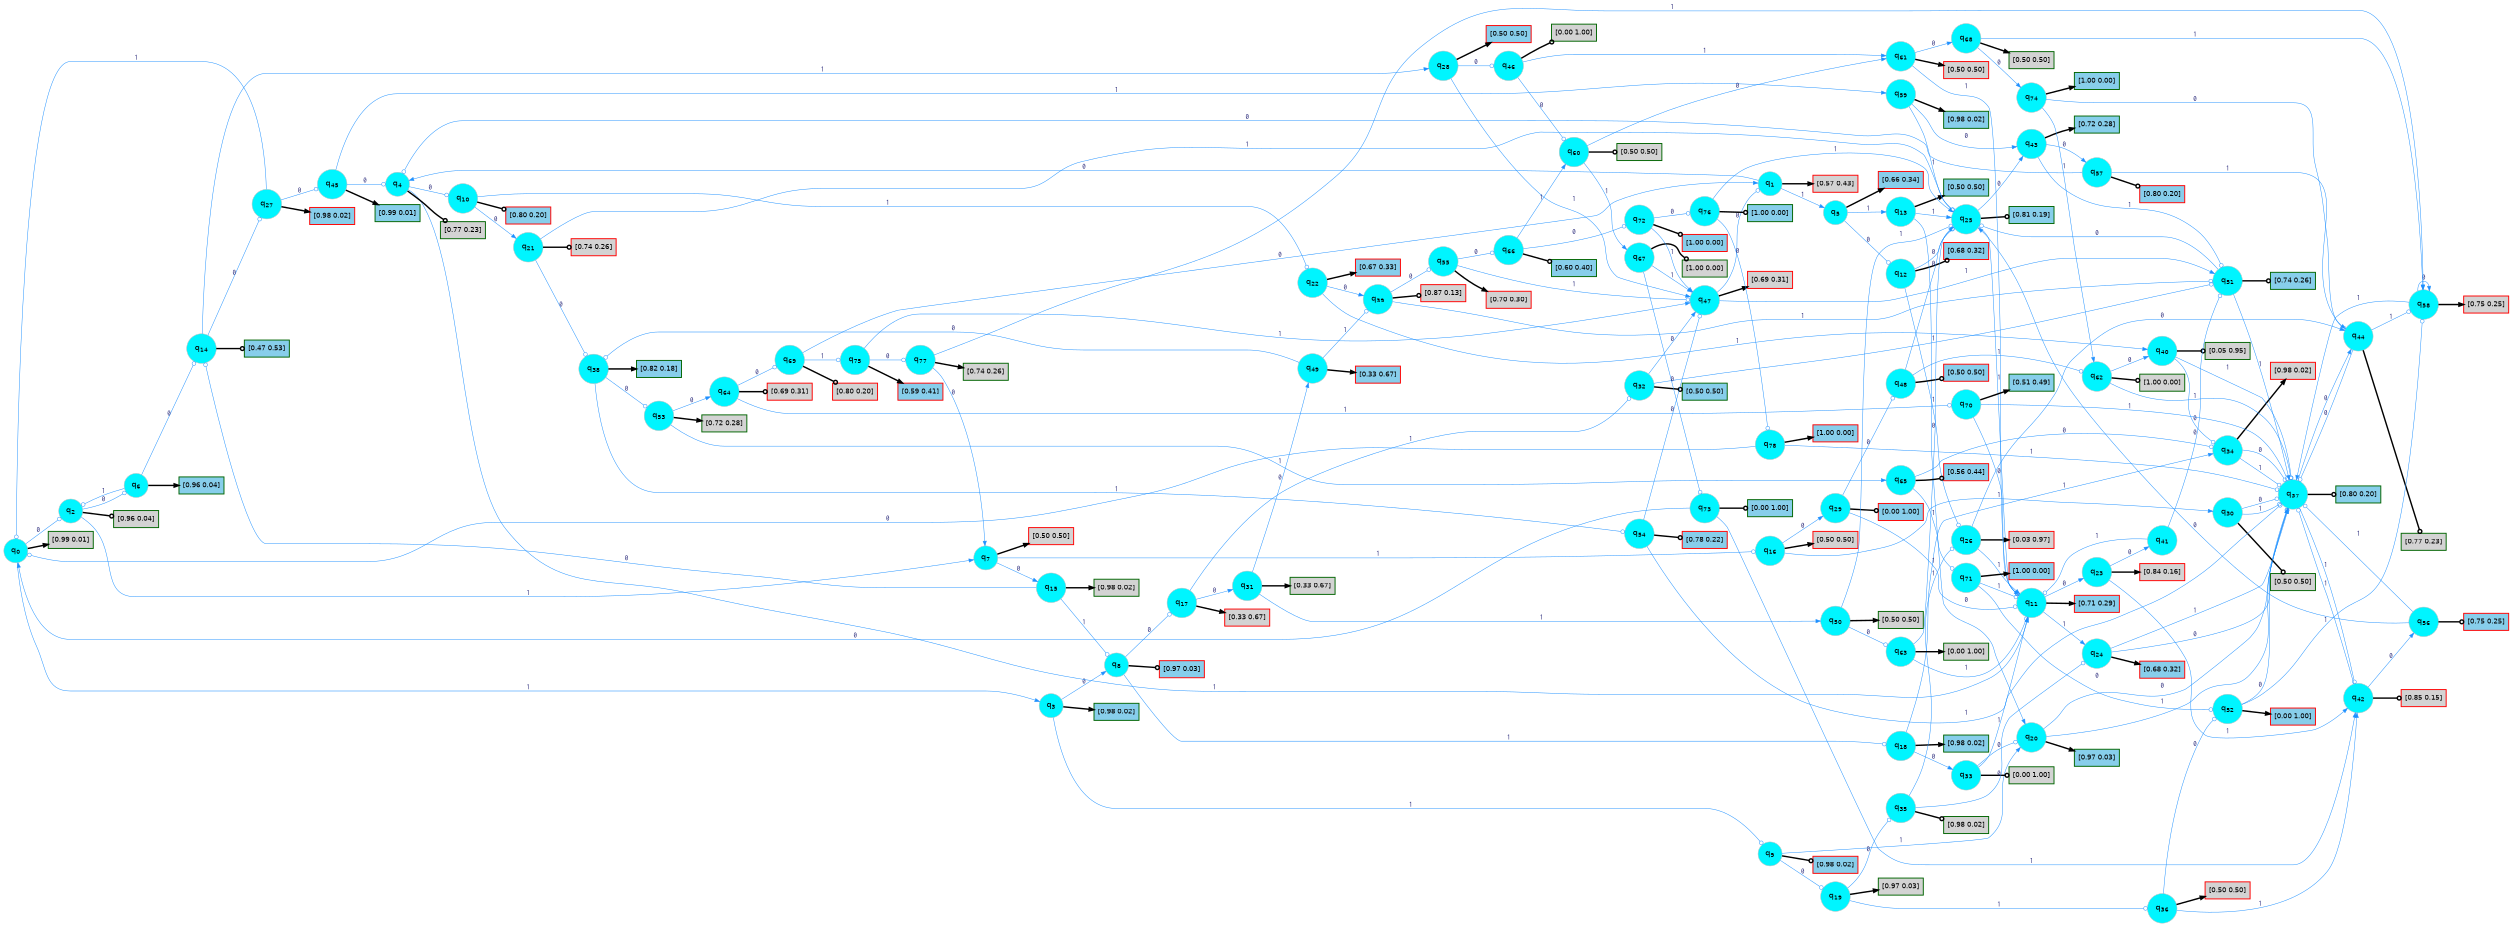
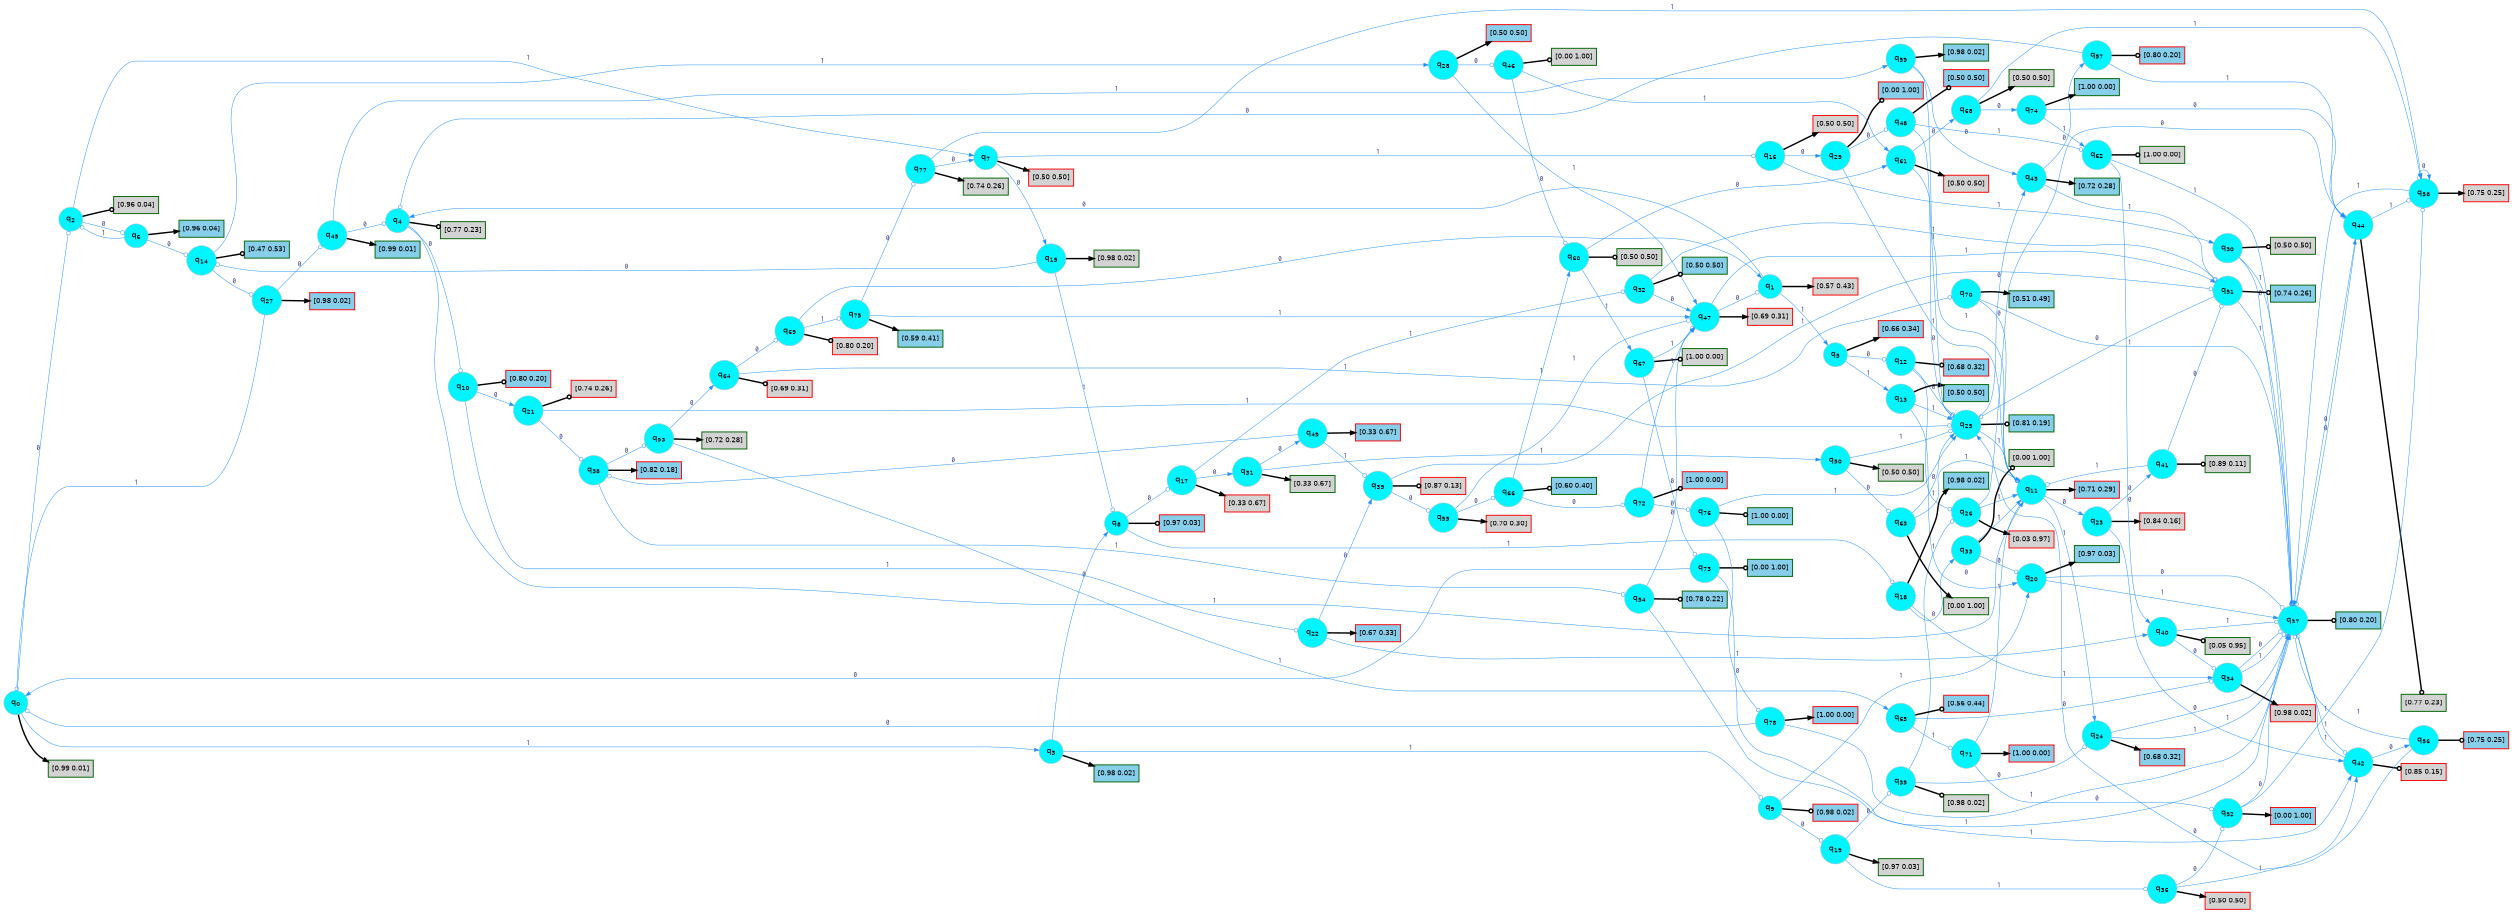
node "[0.82 0.18]": color darkgreen -> red
node "[0.59 0.41]": color red -> darkgreen
node "[0.89 0.11]": added
node "[0.78 0.22]": color red -> darkgreen
